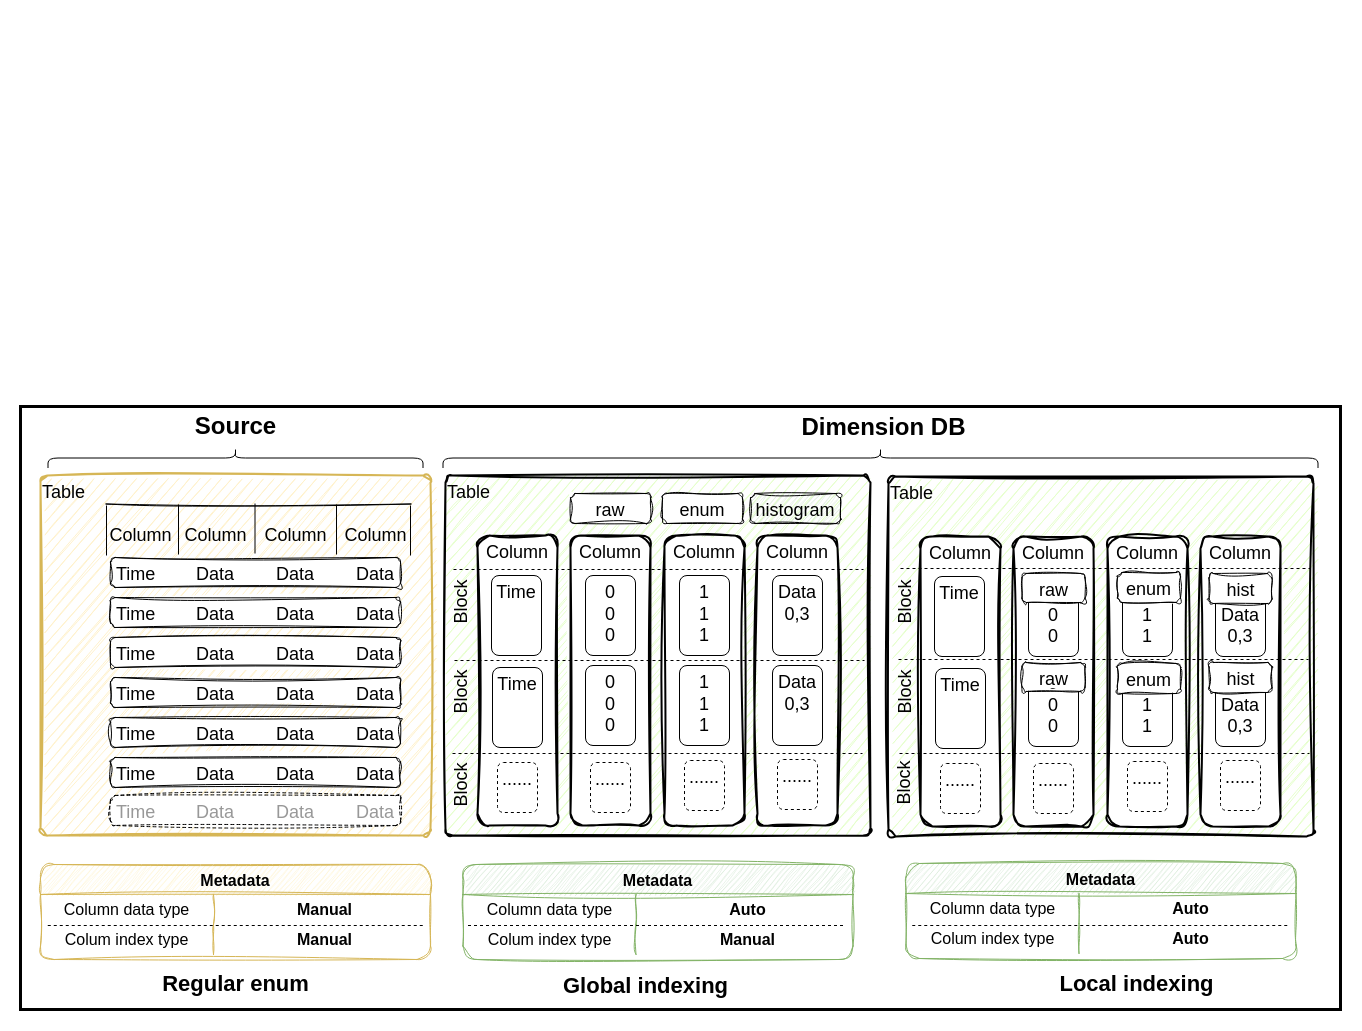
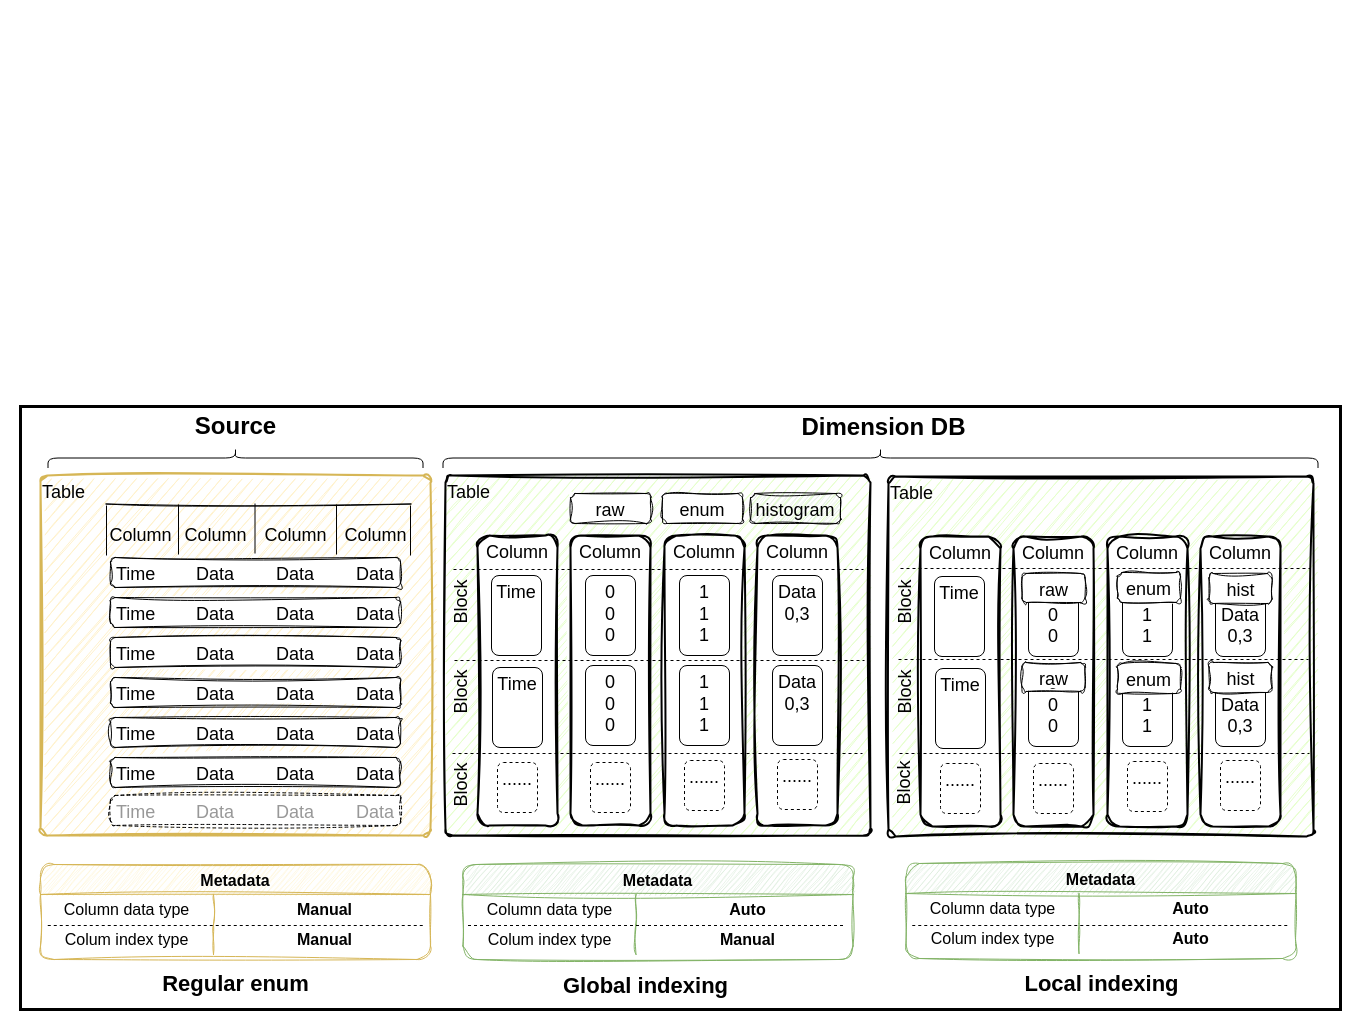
node "Local indexing": moved (1136, 985) -> (1101, 985)
